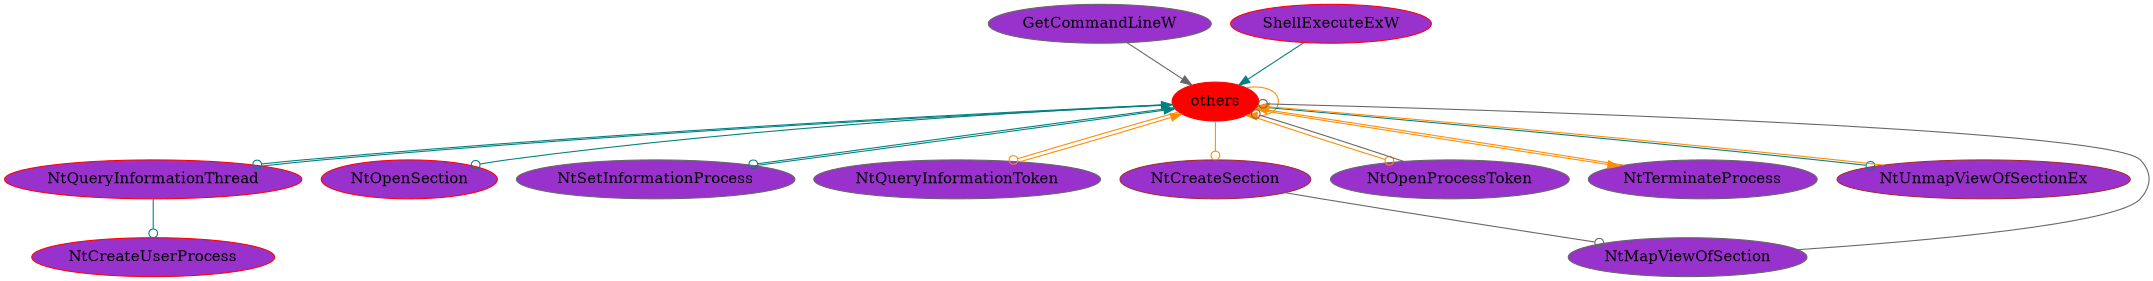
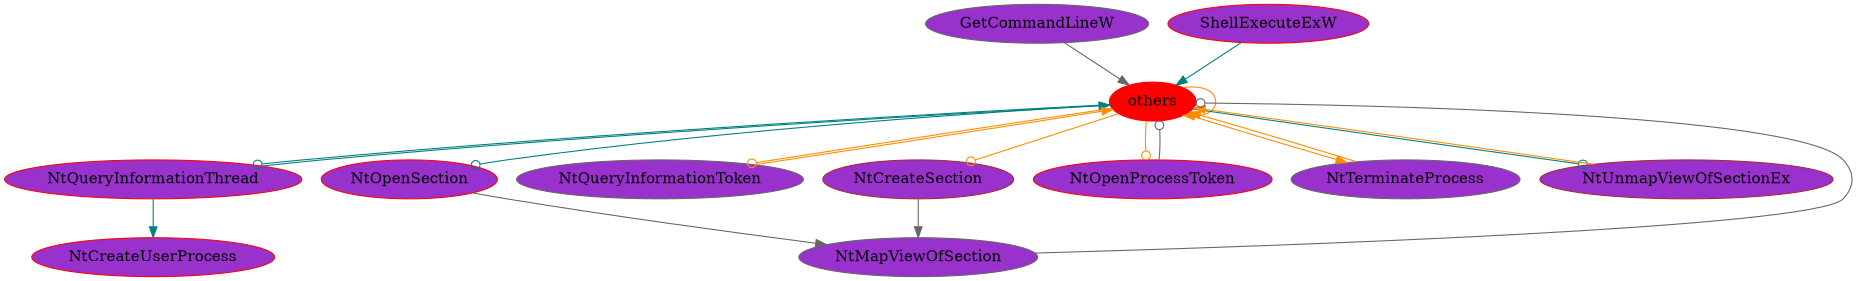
node "NtSetInformationProcess": removed
node "NtOpenProcessToken": color gray40 -> red
edge "NtQueryInformationThread" -> "NtCreateUserProcess": arrowhead odot -> normal
edge "NtCreateSection" -> "NtMapViewOfSection": arrowhead odot -> normal
edge "NtOpenSection" -> "NtMapViewOfSection": added
